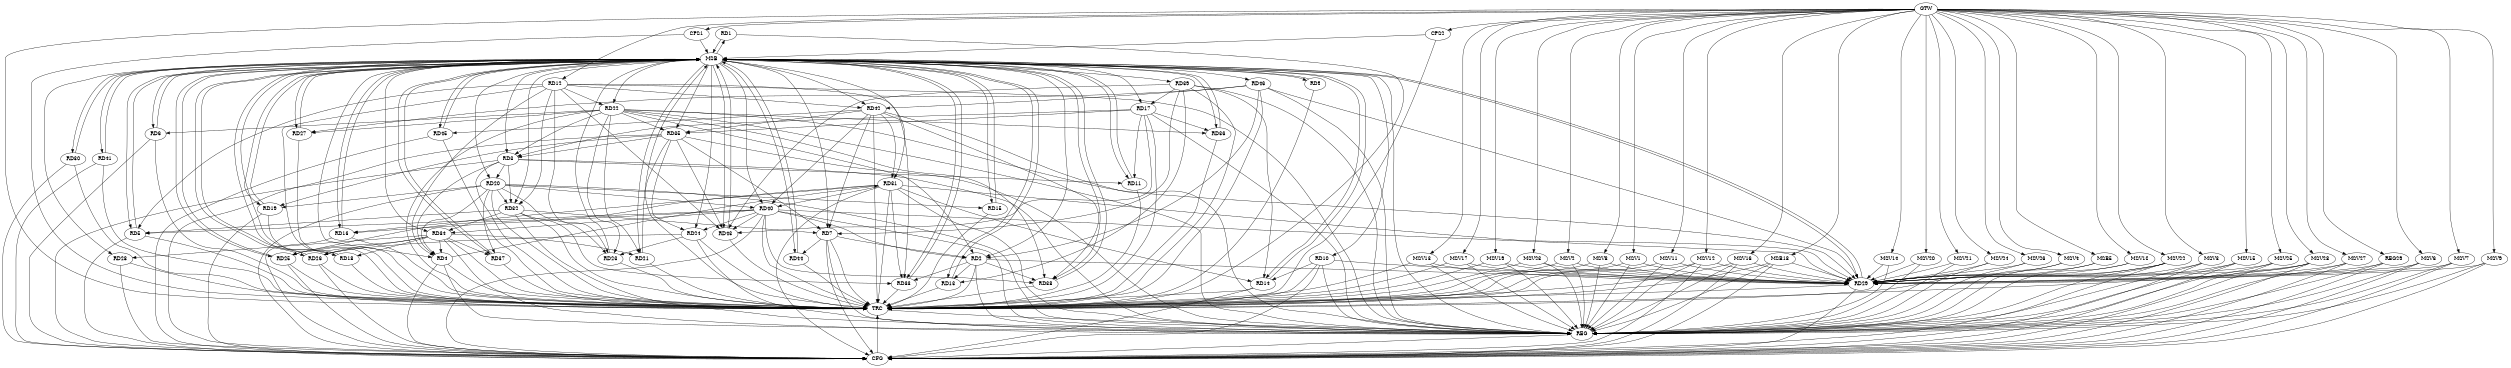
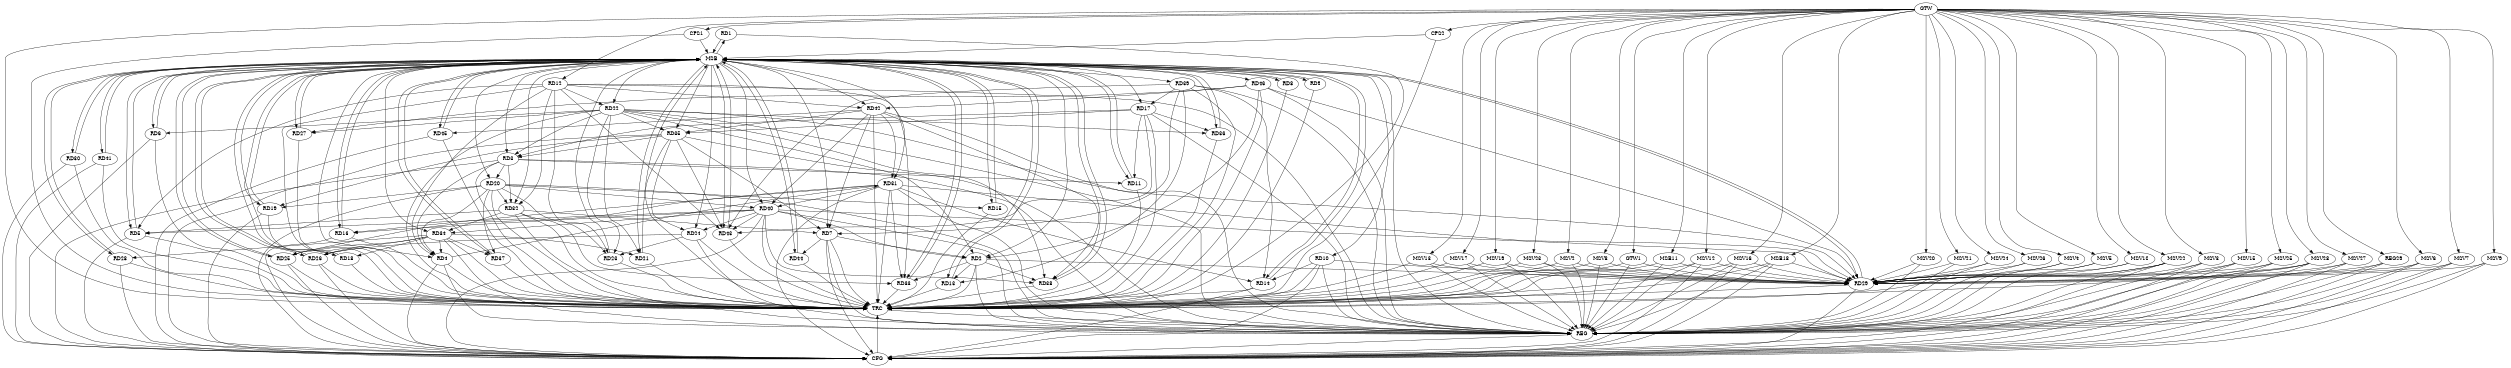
edge "RD28" -> "MSB": added
node "RD8": added
node "MSV1": label "MSV1" -> "GTW1"
node "MSV11": label "MSV11" -> "MSB11"
node "MSV14": removed
node "MSB5": label "MSB5" -> "MSV5"
